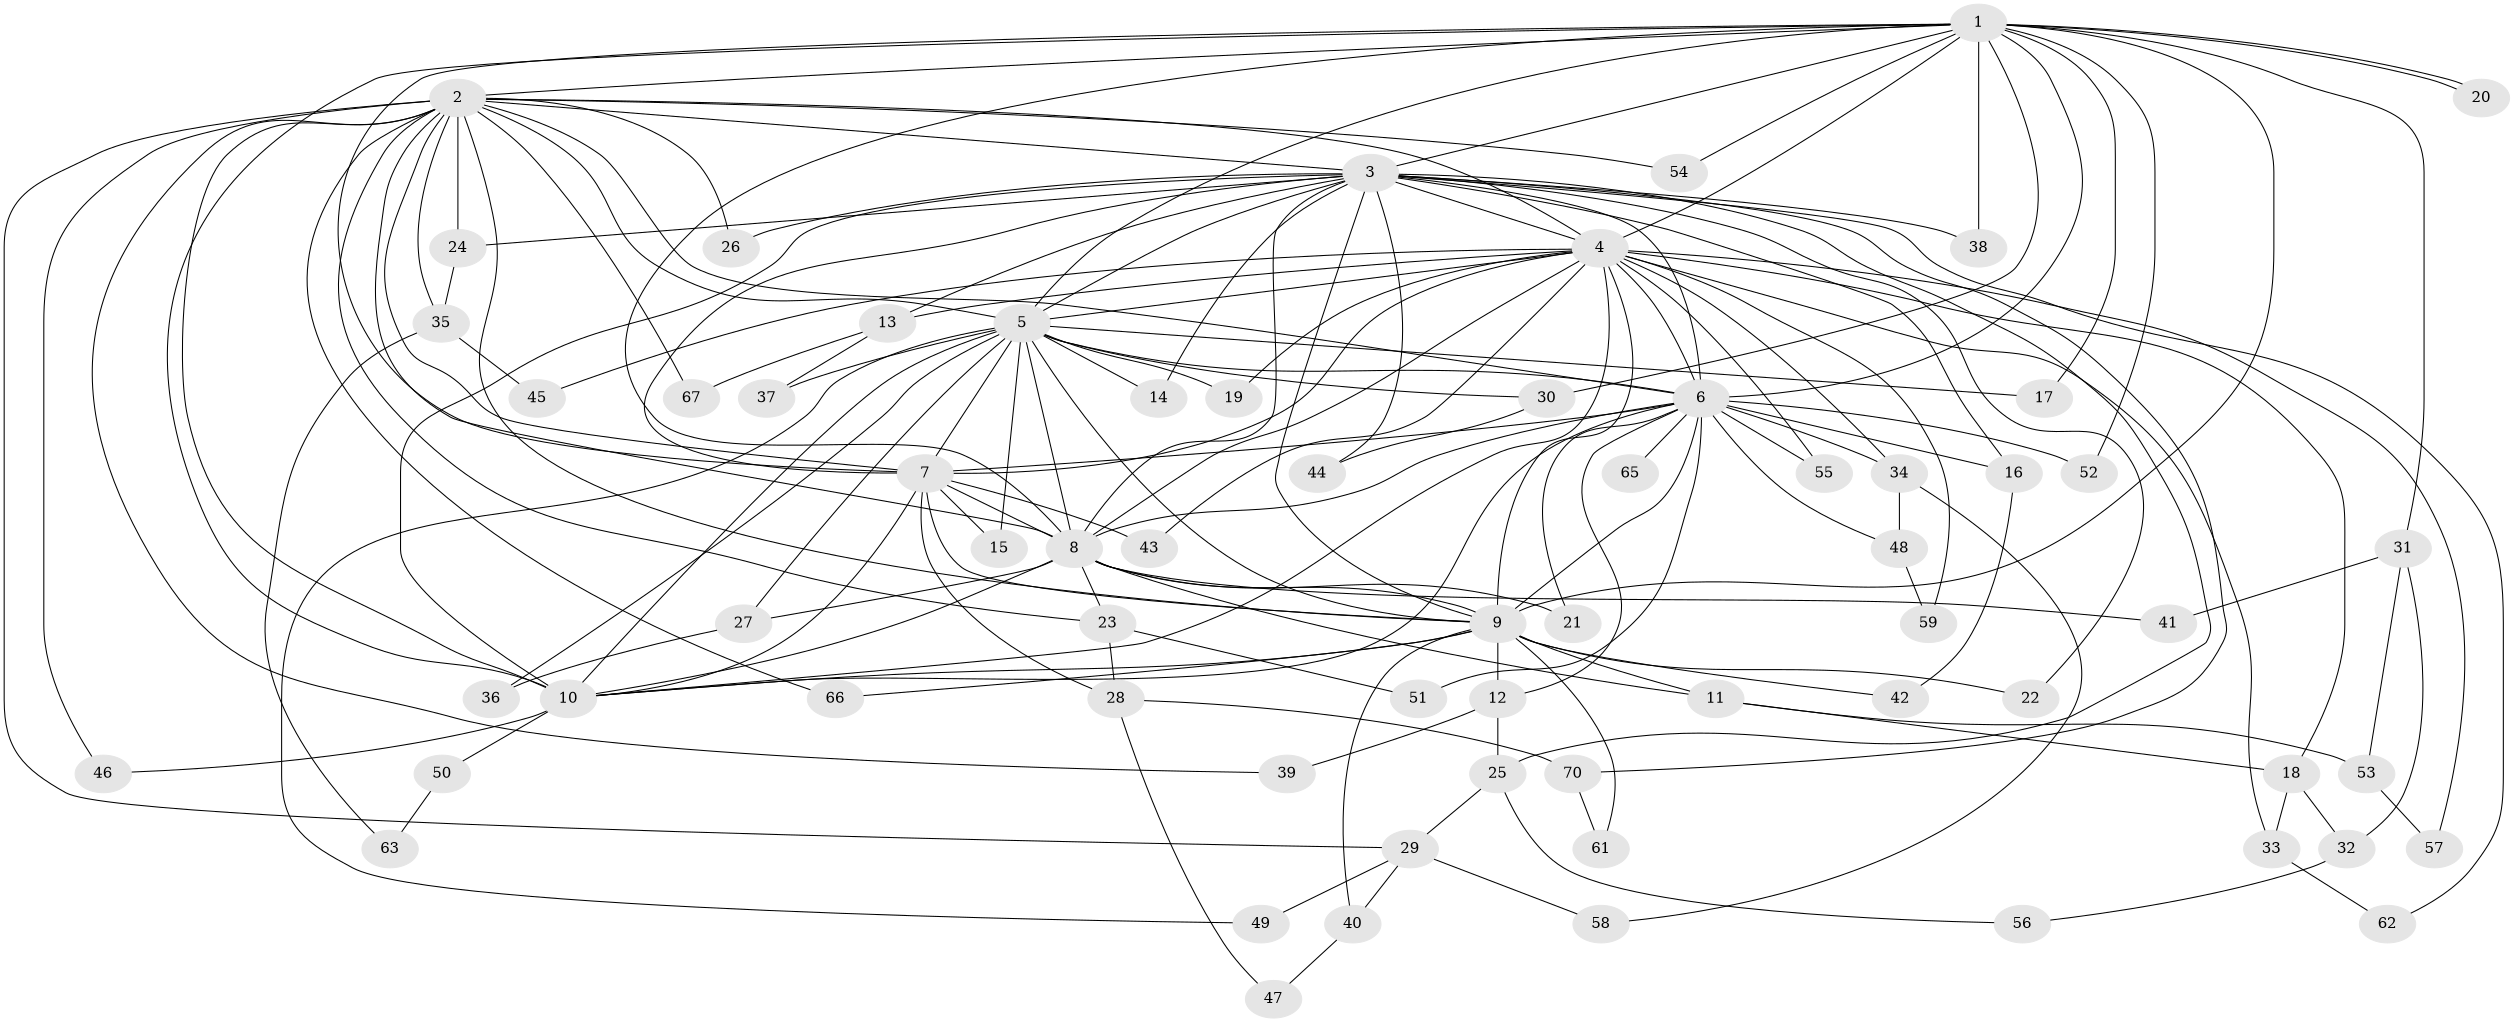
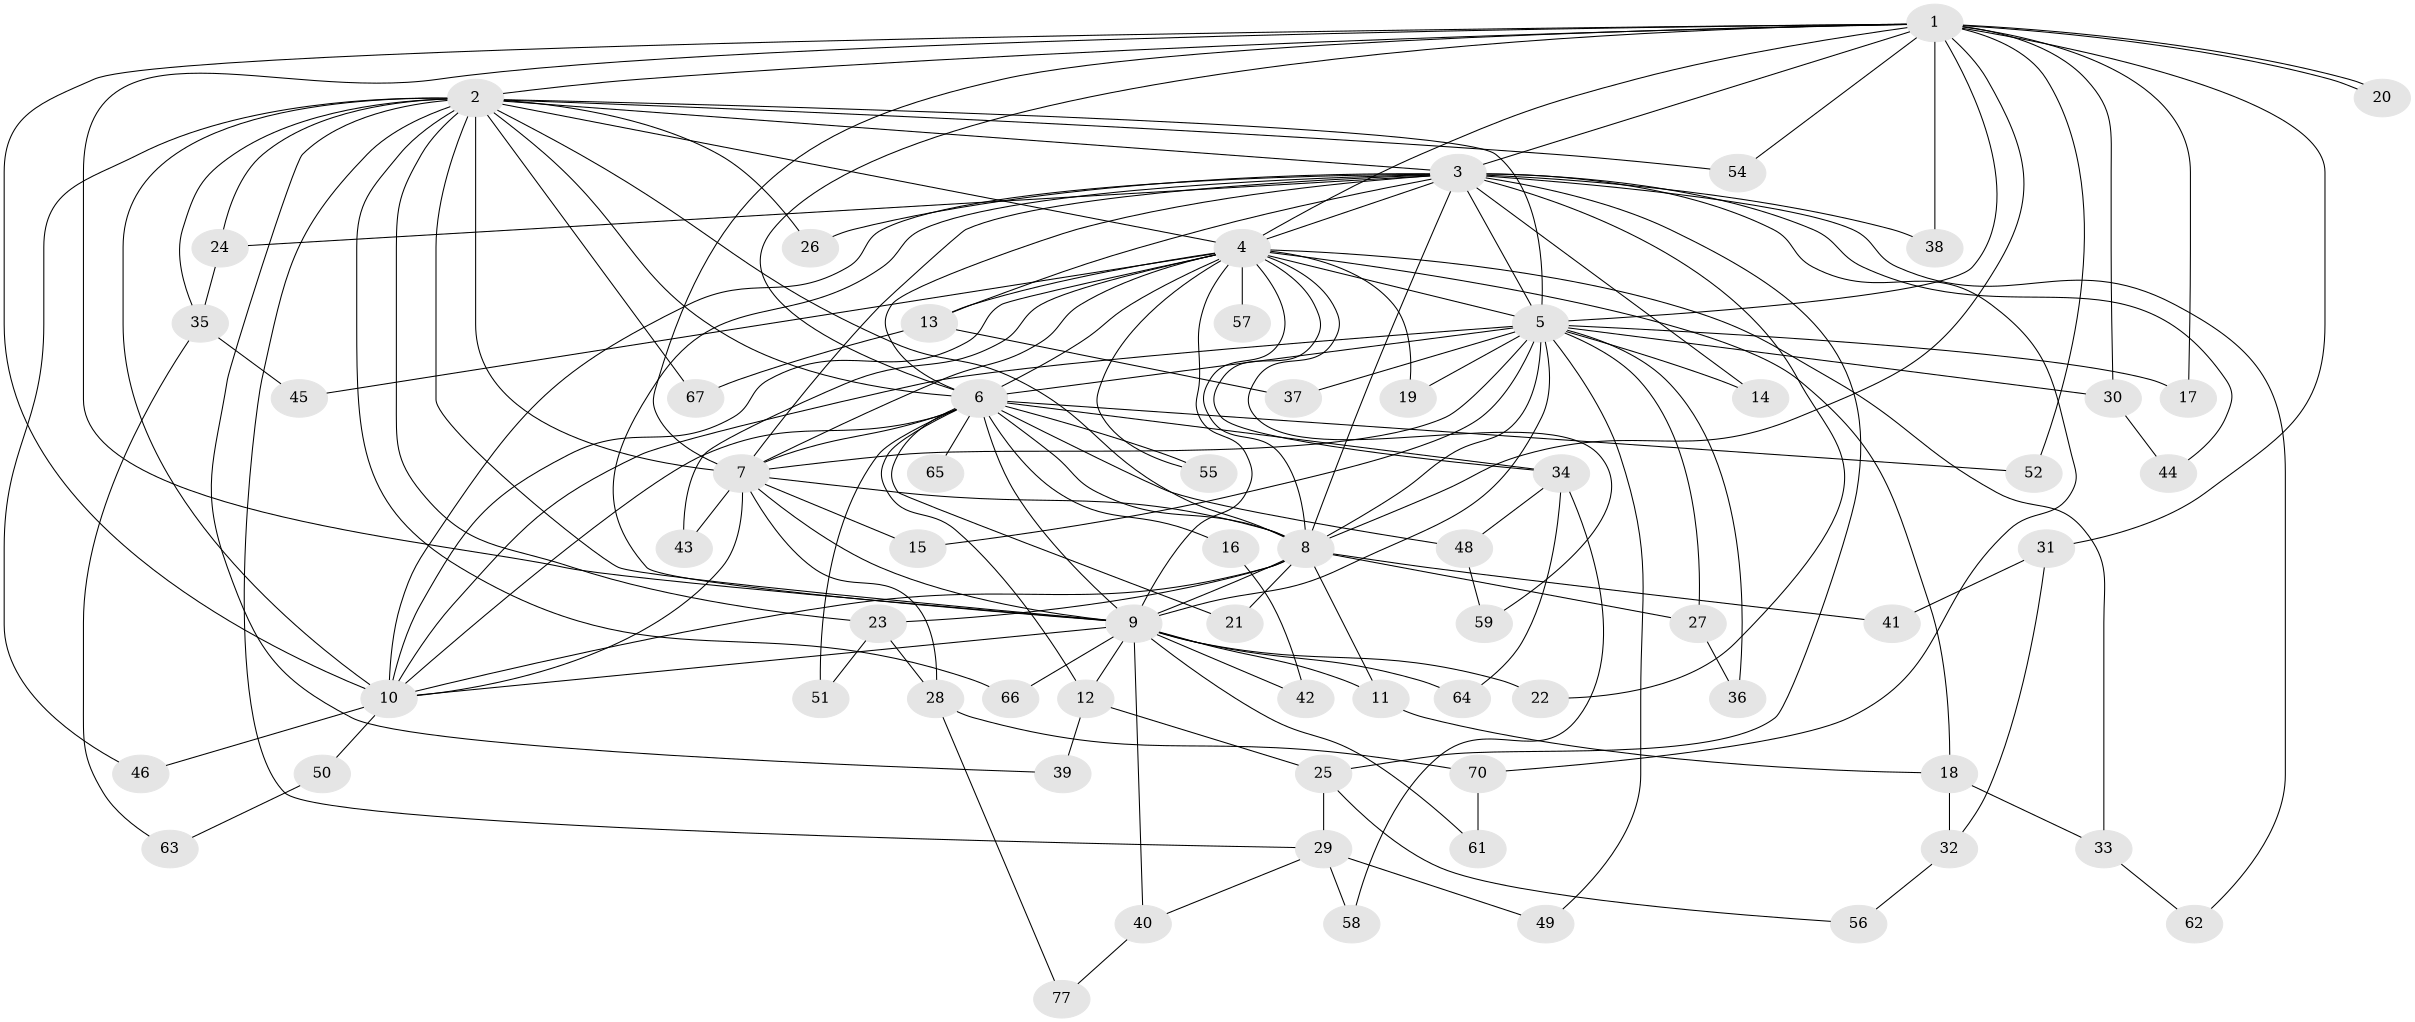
edge "3" -- "16": removed
node "64": added
node "53": removed
node "47": label "47" -> "77"
